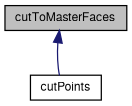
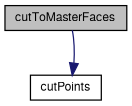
edge "cutPoints" -> "cutToMasterFaces": reversed
